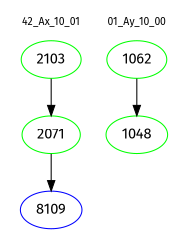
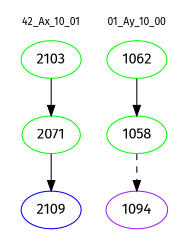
node "1048": label "1048" -> "1058"
node "8109": label "8109" -> "2109"
node "1094": added
